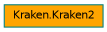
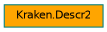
node "Kraken.Kraken2": label "Kraken.Kraken2" -> "Kraken.Descr2"
